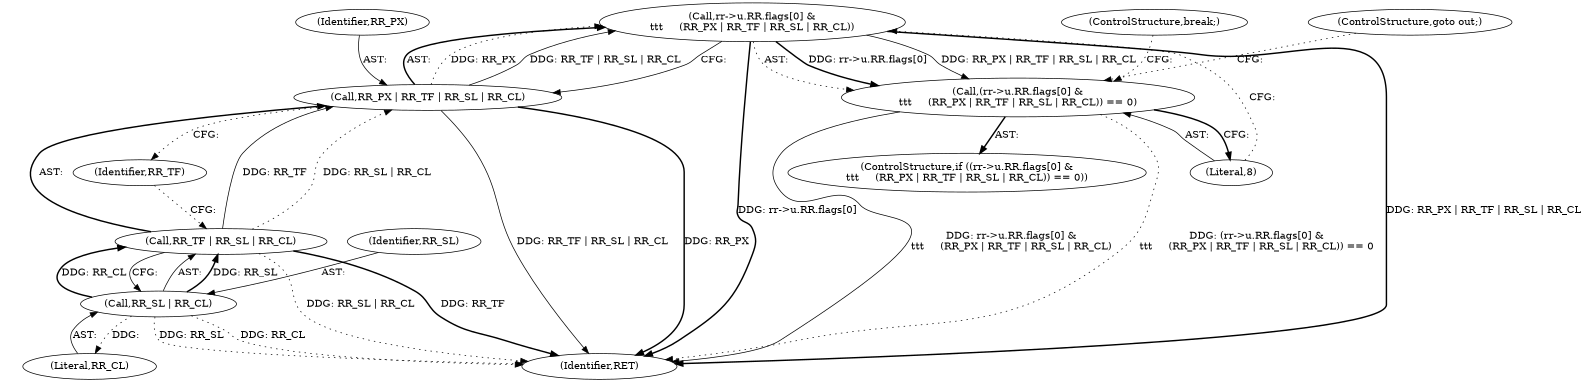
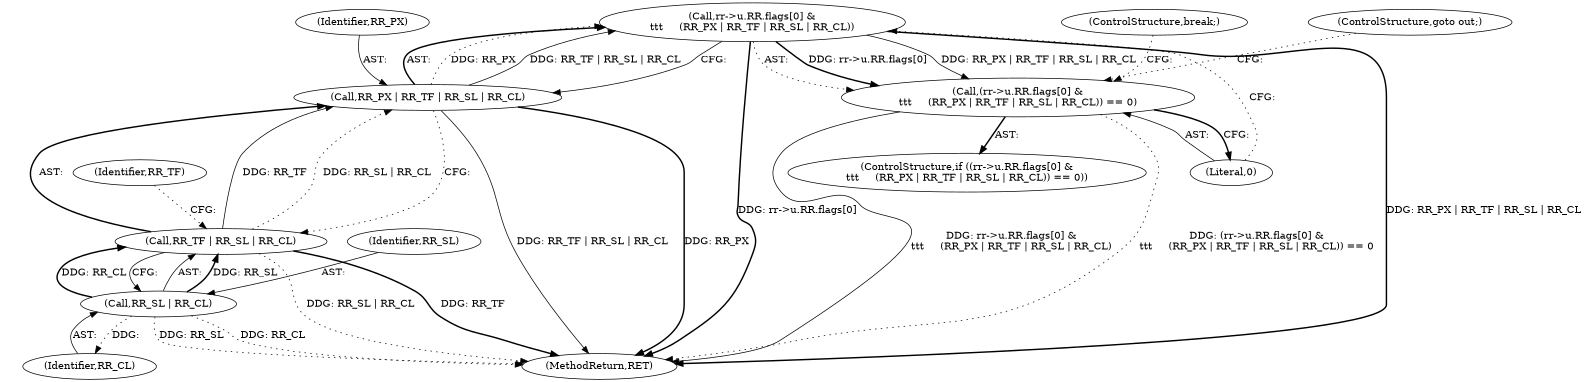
edge "(Call,RR_PX | RR_TF | RR_SL | RR_CL)" -> "(Identifier,RR_TF)": now "(Call,RR_PX | RR_TF | RR_SL | RR_CL)" -> "(Call,RR_TF | RR_SL | RR_CL)"
node "(Literal,8)": label "(Literal,8)" -> "(Literal,0)"
node "(Literal,RR_CL)": label "(Literal,RR_CL)" -> "(Identifier,RR_CL)"
node "(Identifier,RET)": label "(Identifier,RET)" -> "(MethodReturn,RET)"
